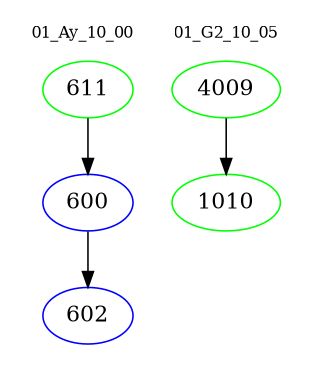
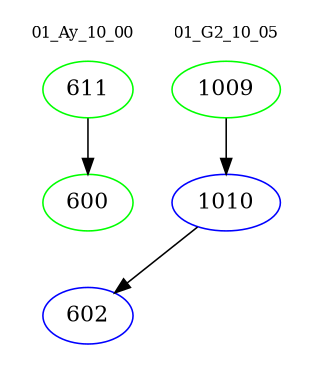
node "4009": label "4009" -> "1009"
node "600": color blue -> green
node "1010": color green -> blue
edge "600" -> "602": now "1010" -> "602"
